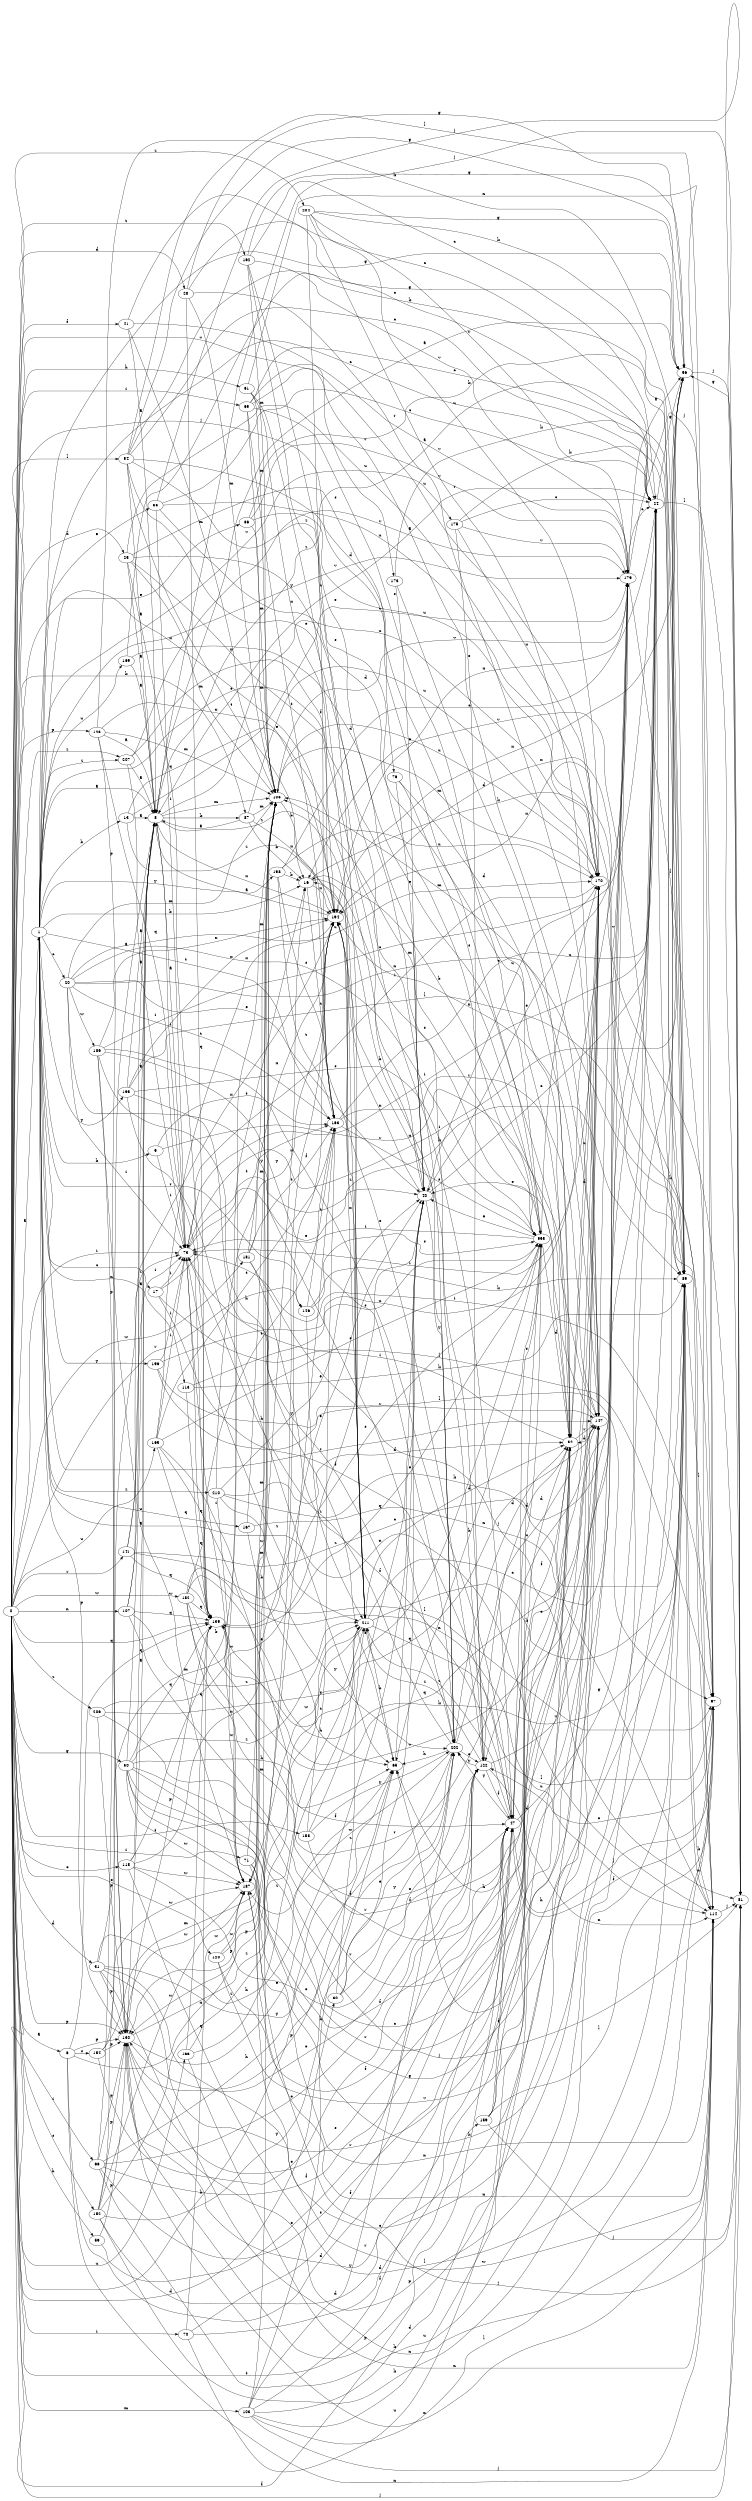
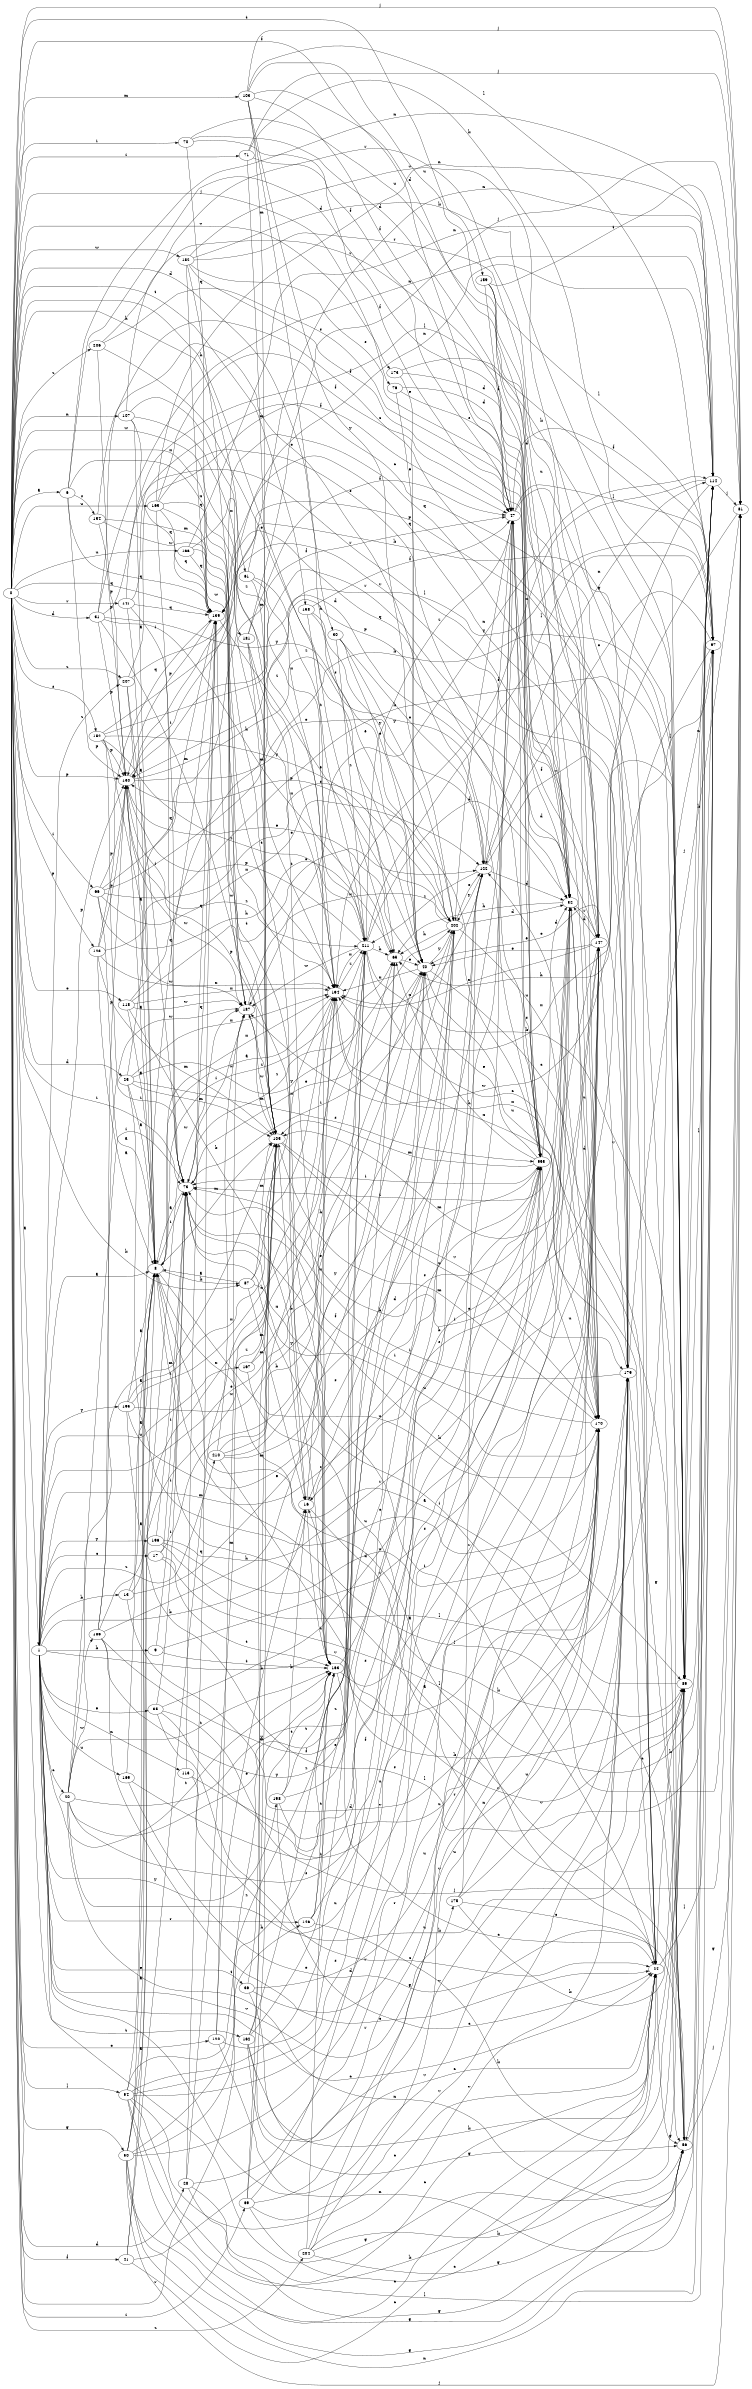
edge "159" -> "81": label "j" -> "t"
node "59": removed
